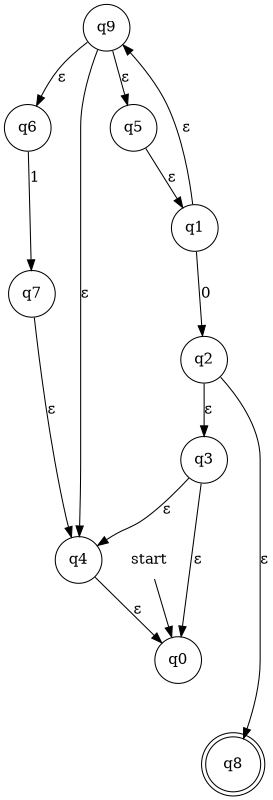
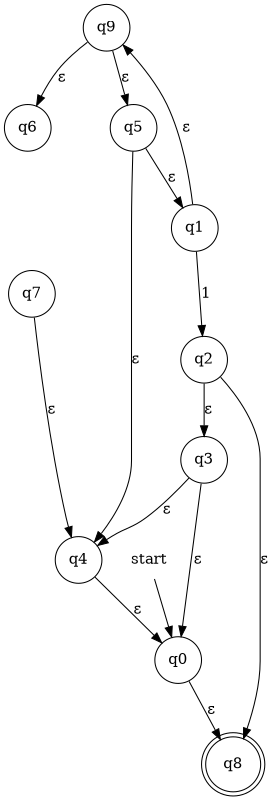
edge "q6" -> "q7": removed, label "1"
edge "q9" -> "q4": now "q5" -> "q4"
edge "q1" -> "q2": label "0" -> "1"
edge "q0" -> "q8": added, label "ε"
